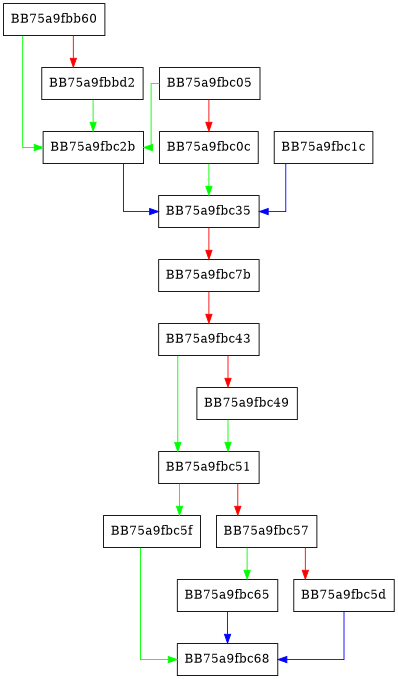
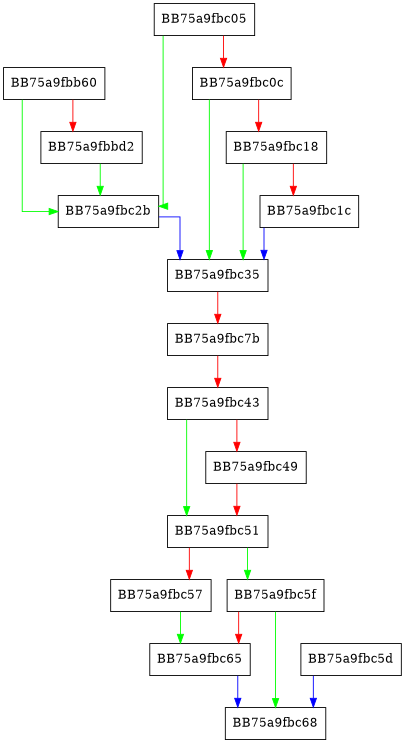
node "BB75a9fbc18": added
edge "BB75a9fbc49" -> "BB75a9fbc51": color green -> red
edge "BB75a9fbc57" -> "BB75a9fbc5d": removed
edge "BB75a9fbc5f" -> "BB75a9fbc65": added
